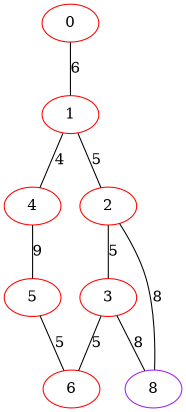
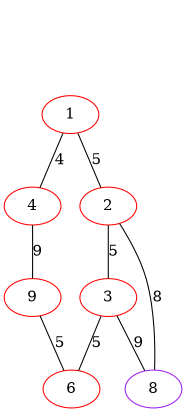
node "0": removed
node "5": label "5" -> "9"
edge "3" -- "8": label "8" -> "9"
